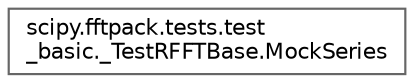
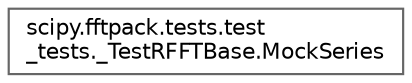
node "scipy.fftpack.tests.test _basic._TestRFFTBase.MockSeries": label "scipy.fftpack.tests.test _basic._TestRFFTBase.MockSeries" -> "scipy.fftpack.tests.test _tests._TestRFFTBase.MockSeries"
